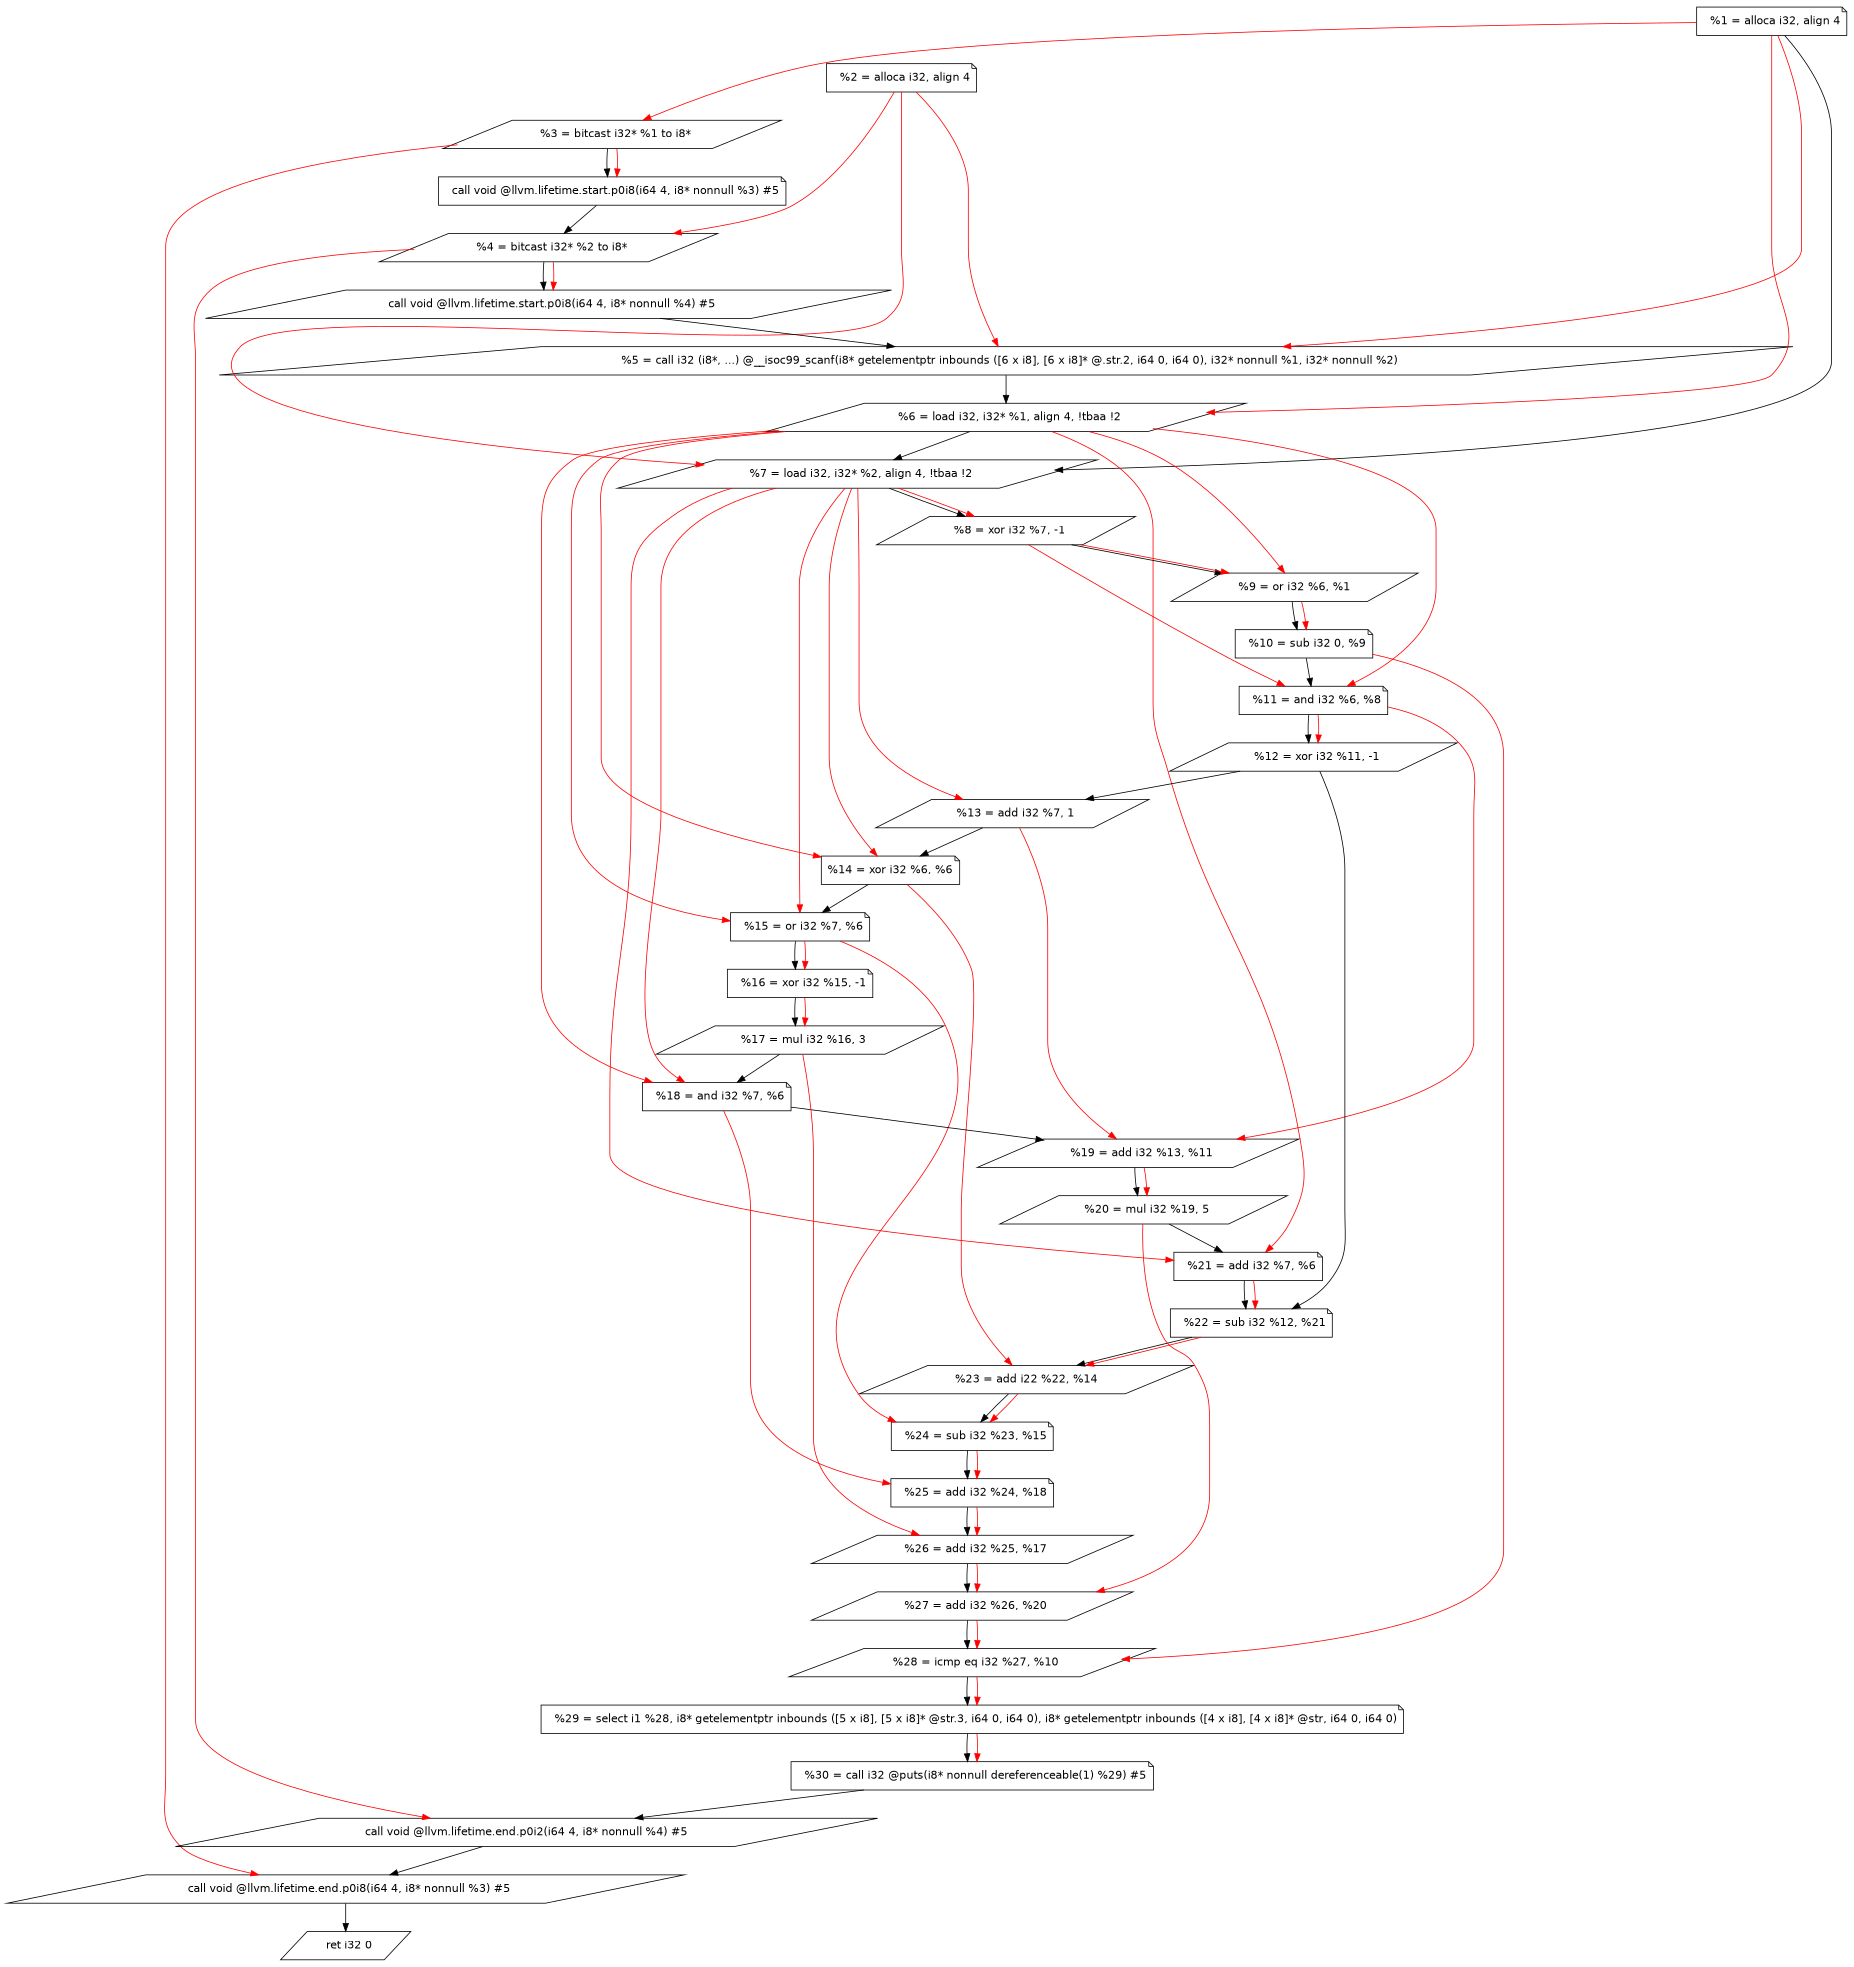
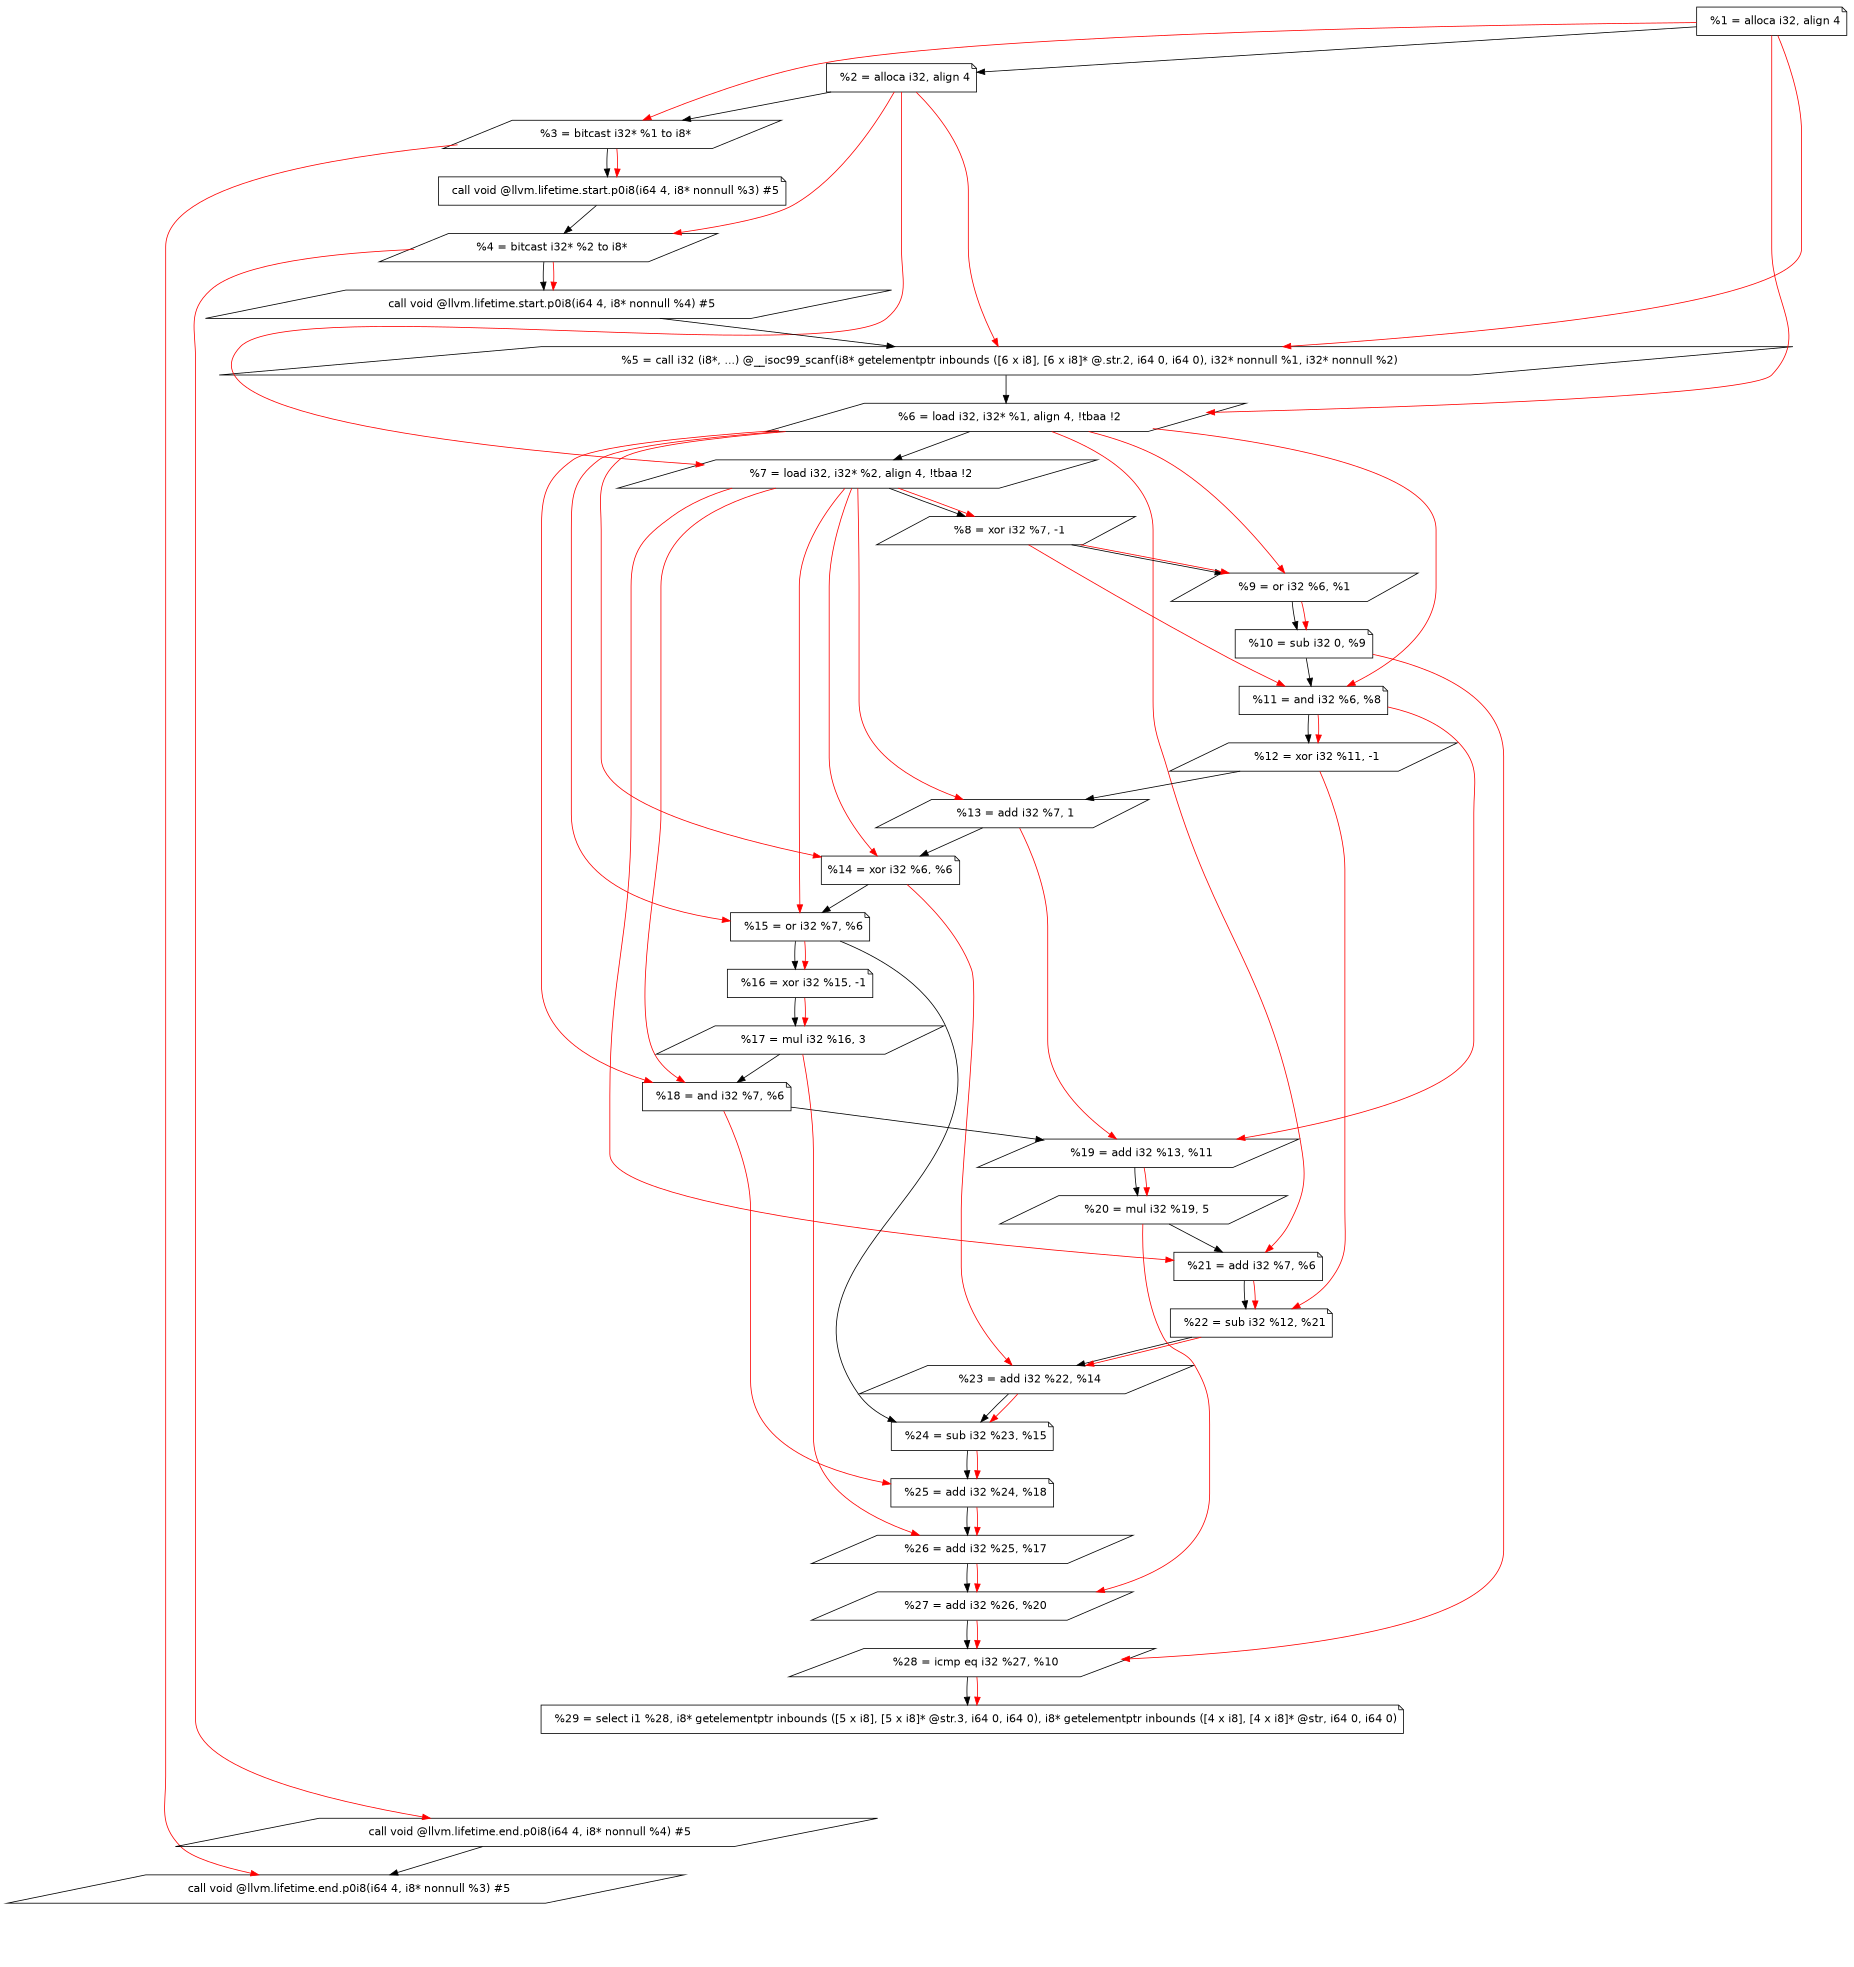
edge "%2 = alloca i32, align 4" -> "%3 = bitcast i32* %1 to i8*": added
edge "%1 = alloca i32, align 4" -> "%7 = load i32, i32* %2, align 4, !tbaa !2": now "%1 = alloca i32, align 4" -> "%2 = alloca i32, align 4"
edge "%12 = xor i32 %11, -1" -> "%22 = sub i32 %12, %21": color black -> red
edge "%15 = or i32 %7, %6" -> "%24 = sub i32 %23, %15": color red -> black
node "%23 = add i22 %22, %14": label "%23 = add i22 %22, %14" -> "%23 = add i32 %22, %14"
node "%30 = call i32 @puts(i8* nonnull dereferenceable(1) %29) #5": removed
node "call void @llvm.lifetime.end.p0i2(i64 4, i8* nonnull %4) #5": label "call void @llvm.lifetime.end.p0i2(i64 4, i8* nonnull %4) #5" -> "call void @llvm.lifetime.end.p0i8(i64 4, i8* nonnull %4) #5"
node "ret i32 0": removed
